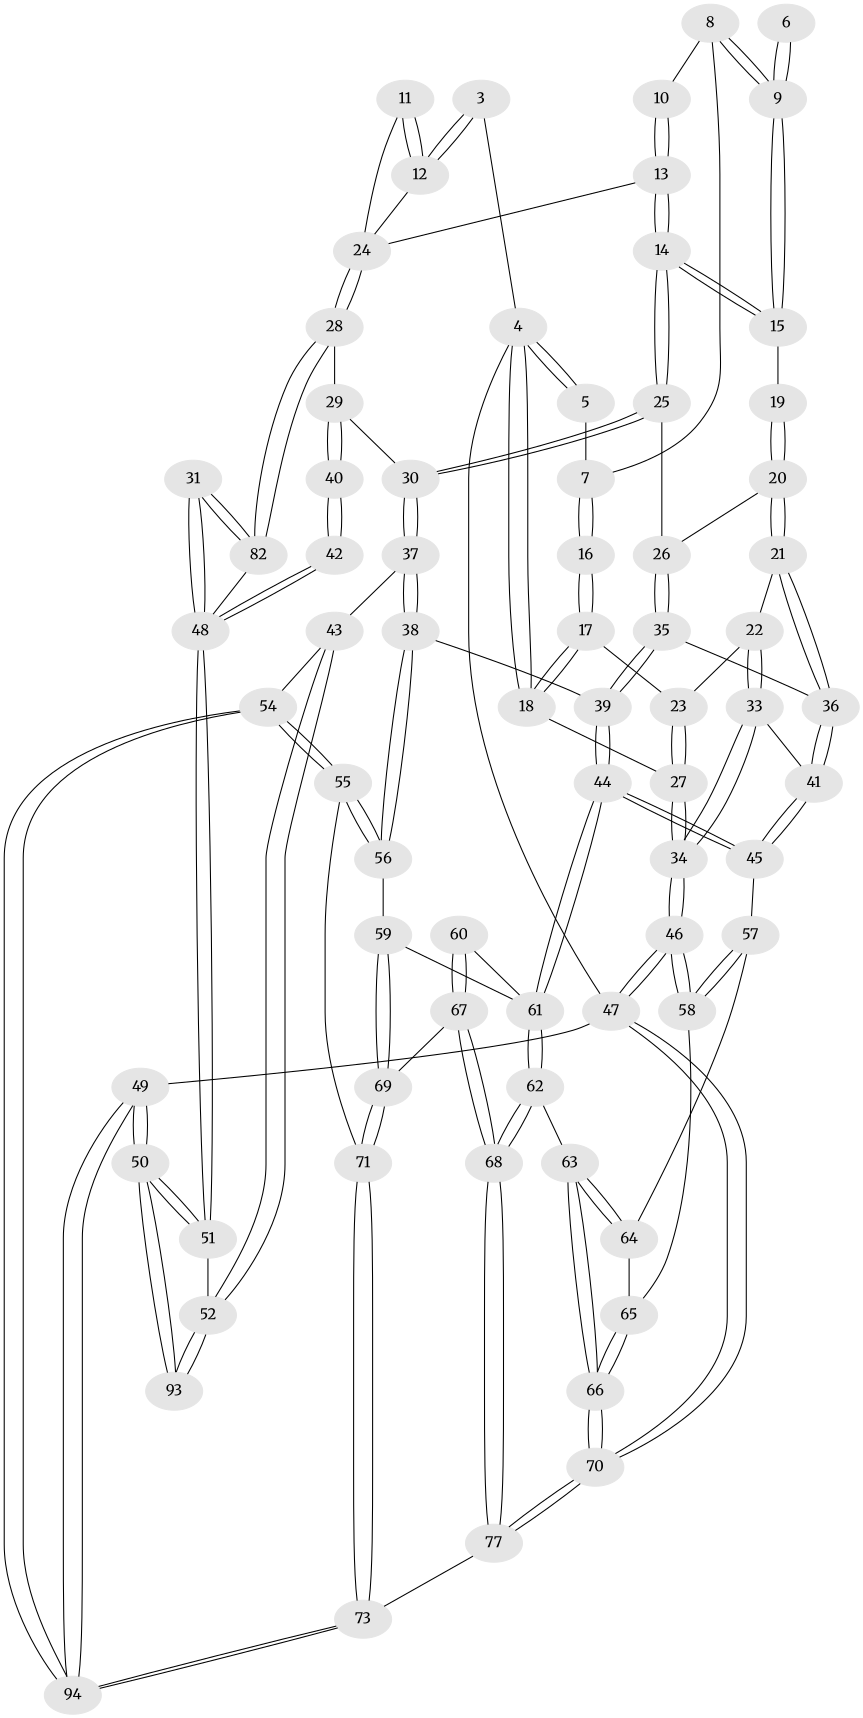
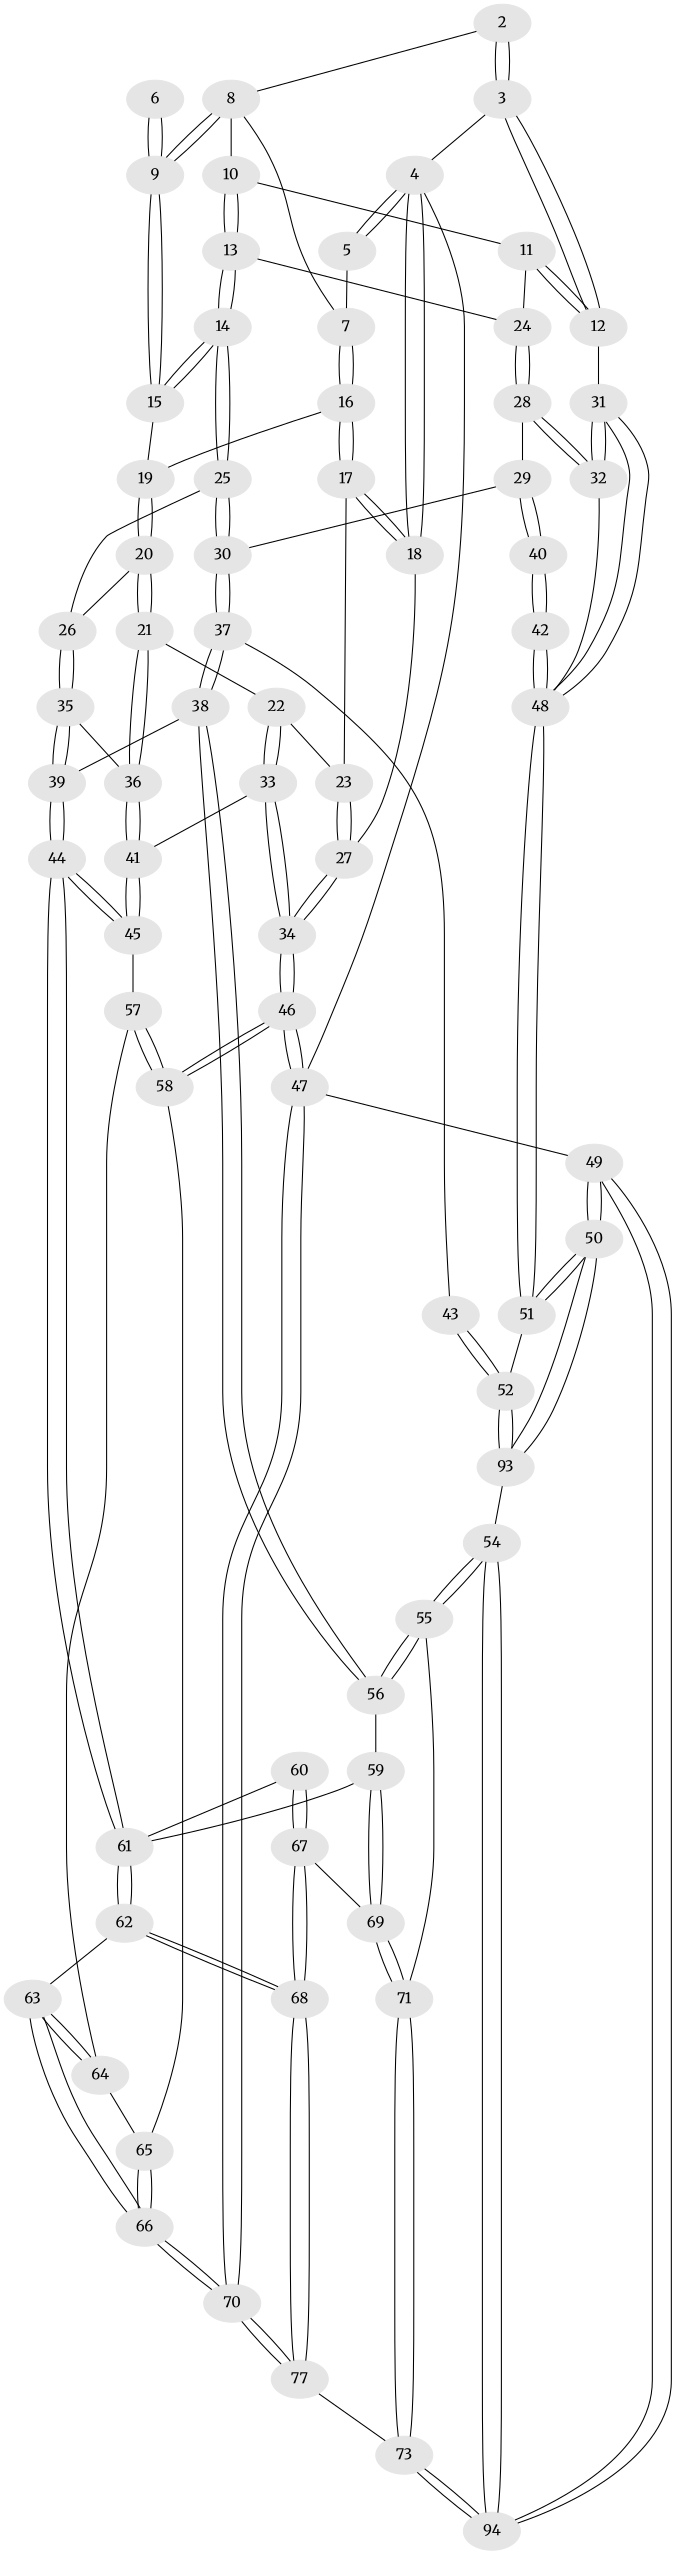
node "2": added
edge "10" -- "11": added
edge "12" -- "24": now "12" -- "31"
edge "16" -- "19": added
node "82": label "82" -> "32"
edge "43" -- "54": now "93" -- "54"
